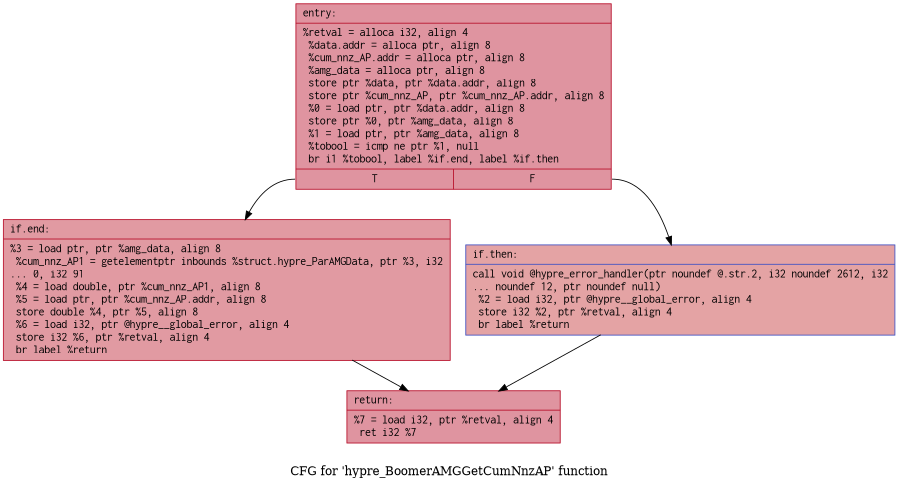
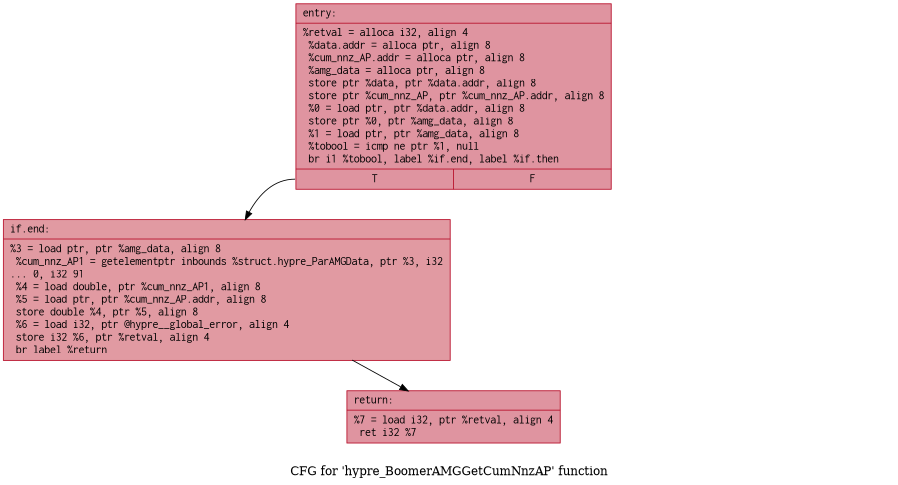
node "if.then:": removed
